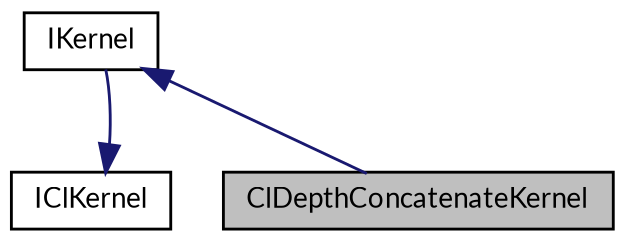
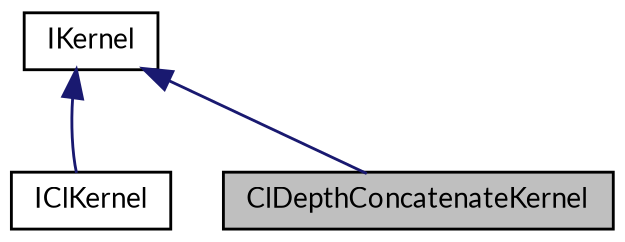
edge "IKernel" -> "IClKernel": reversed
